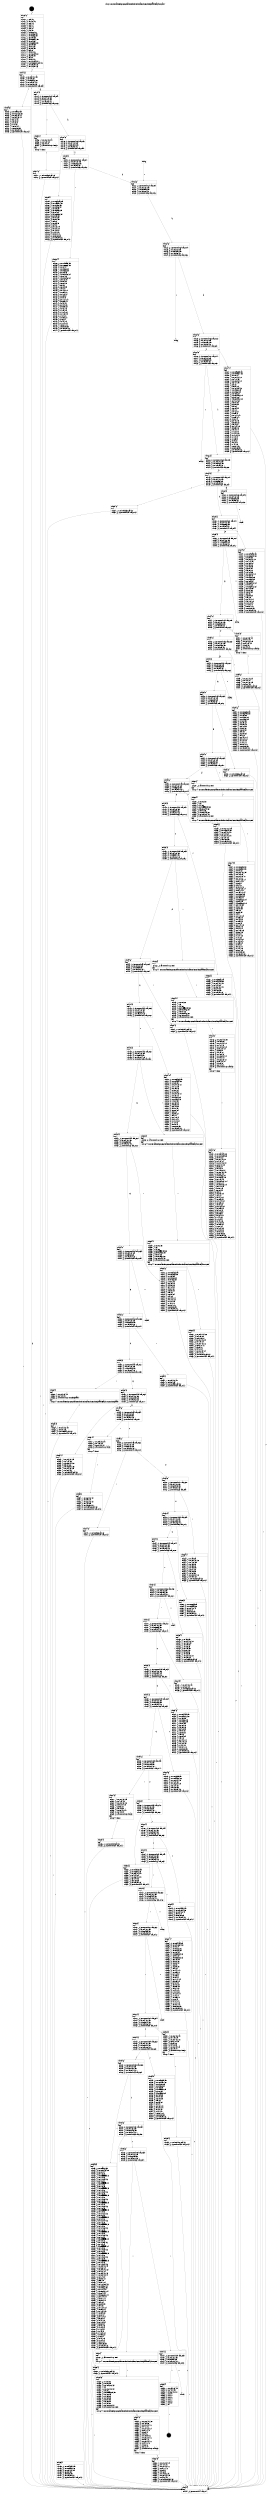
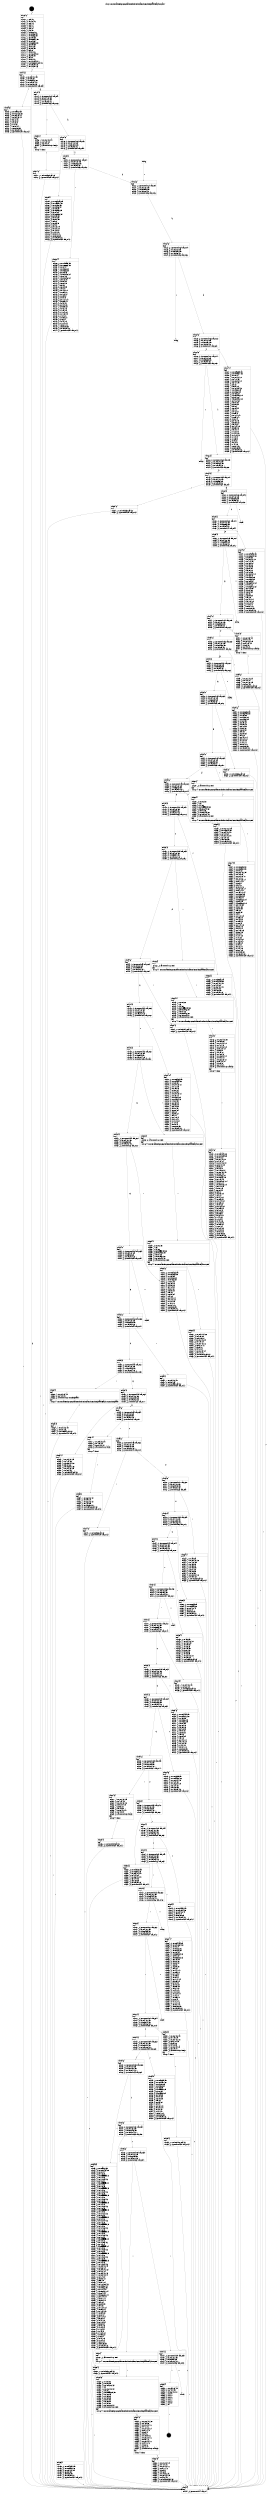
edge "0x4018a4 [28]" -> "0x4018dc [28]": now "0x4018c0 [28]" -> "0x4018dc [28]"
